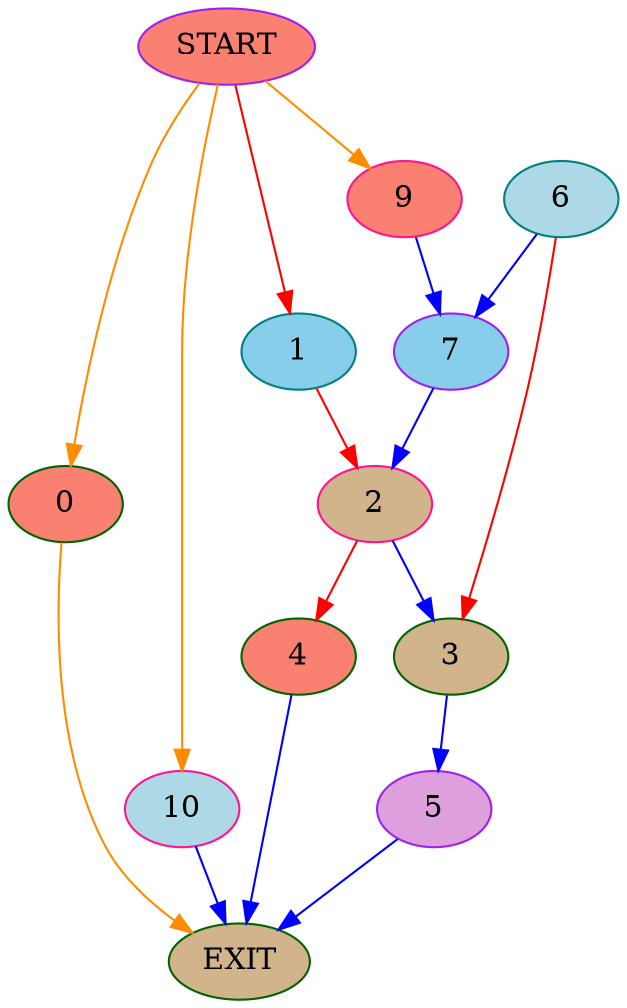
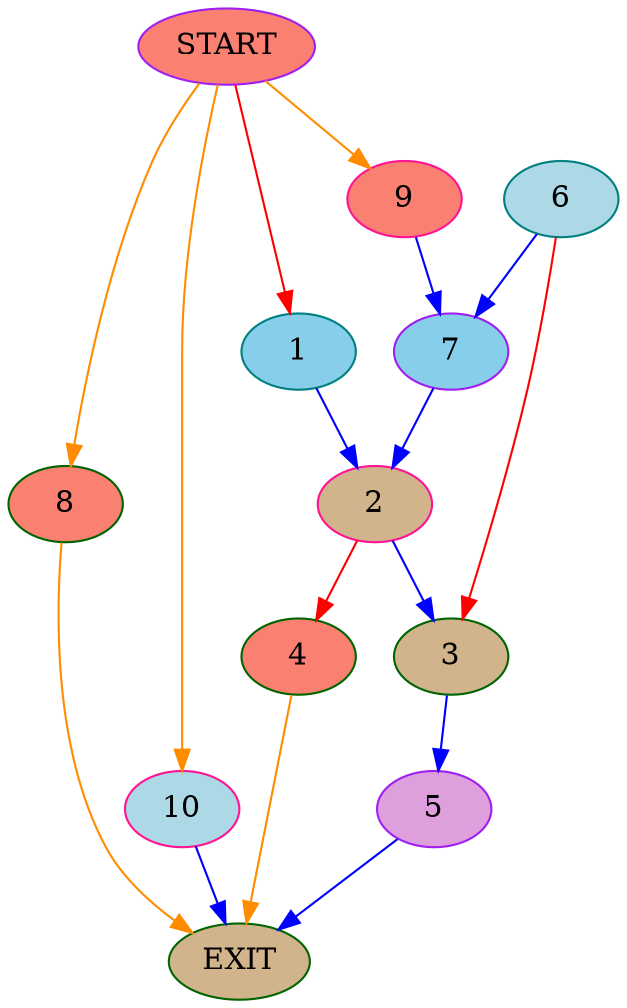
edge "1" -> "2": color red -> blue
node "0": label "0" -> "8"
edge "4" -> "EXIT": color blue -> darkorange
